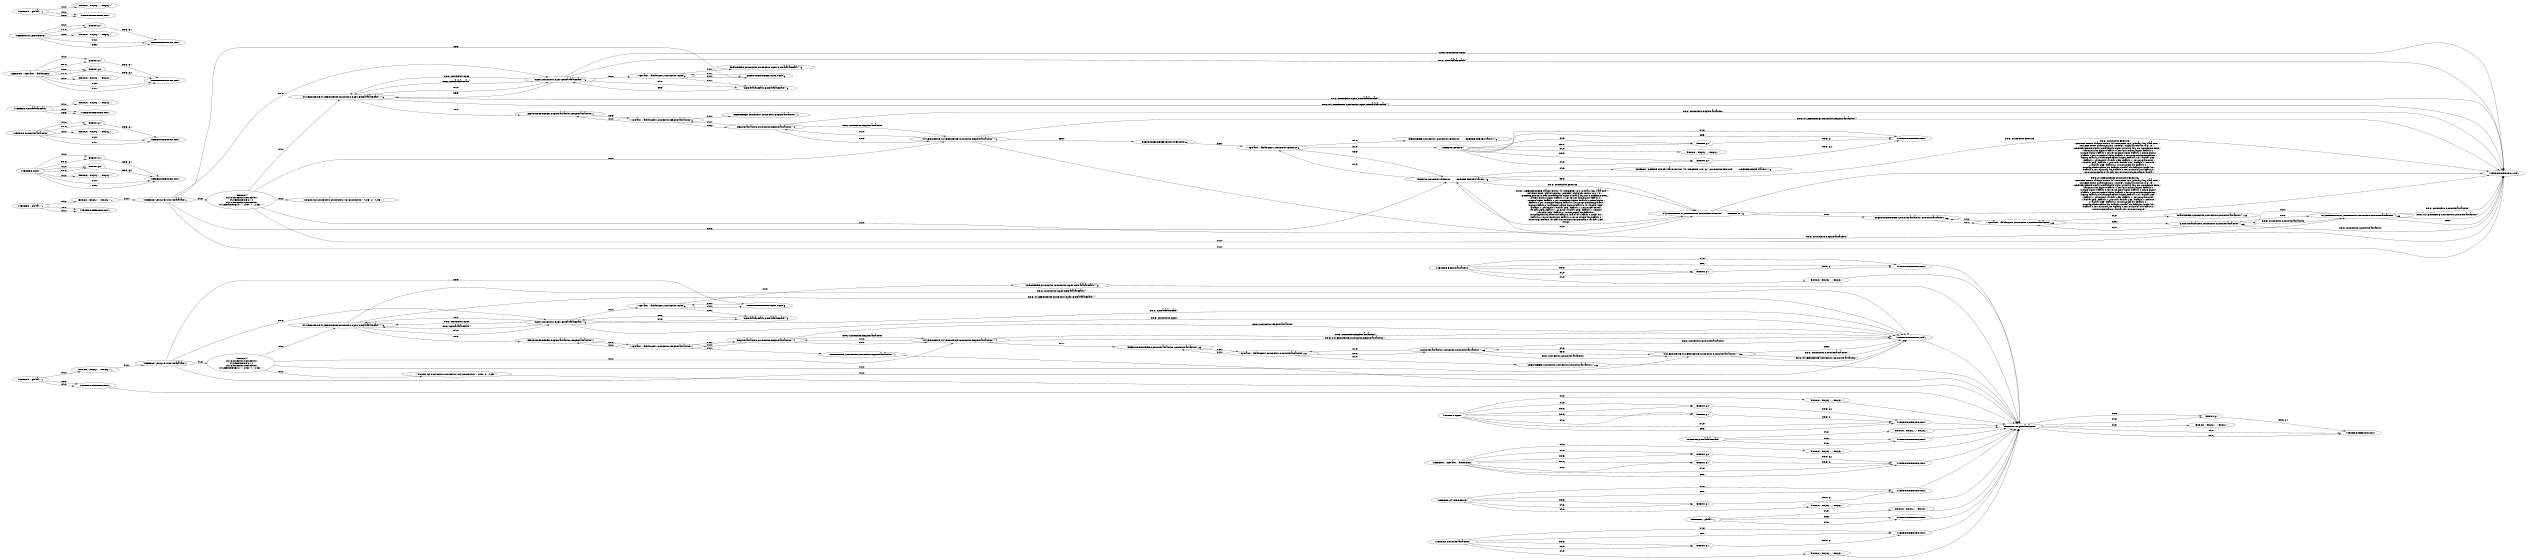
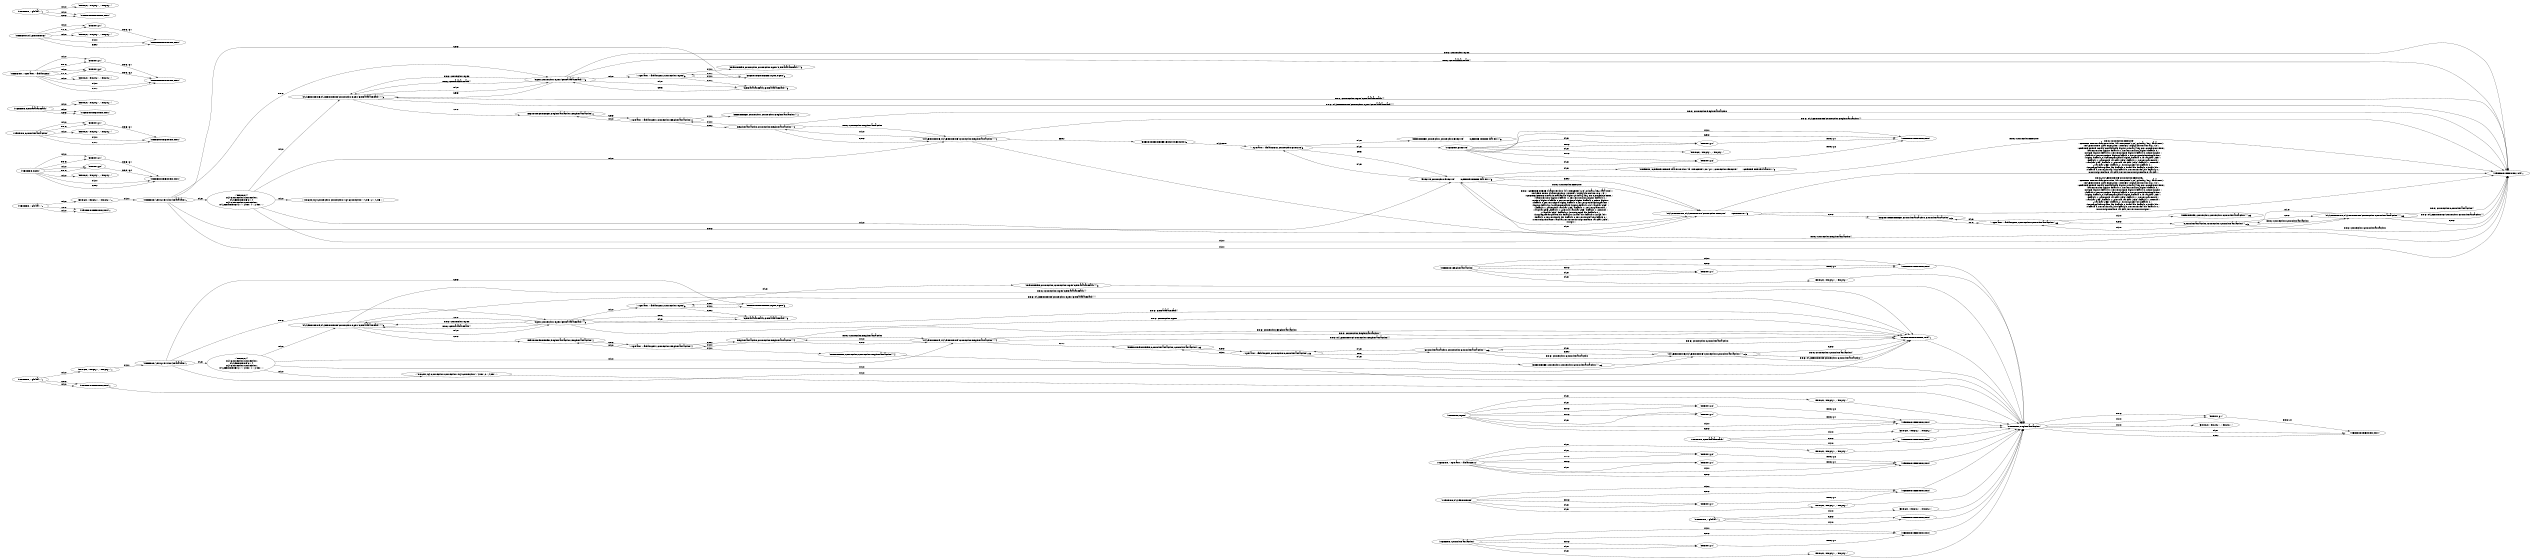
edge "(FIELD_IDENTIFIER,Execute,Execute)" -> "(<operator>.fieldAccess,connection.Execute)": label "CFG: " -> "ASSERT: "
